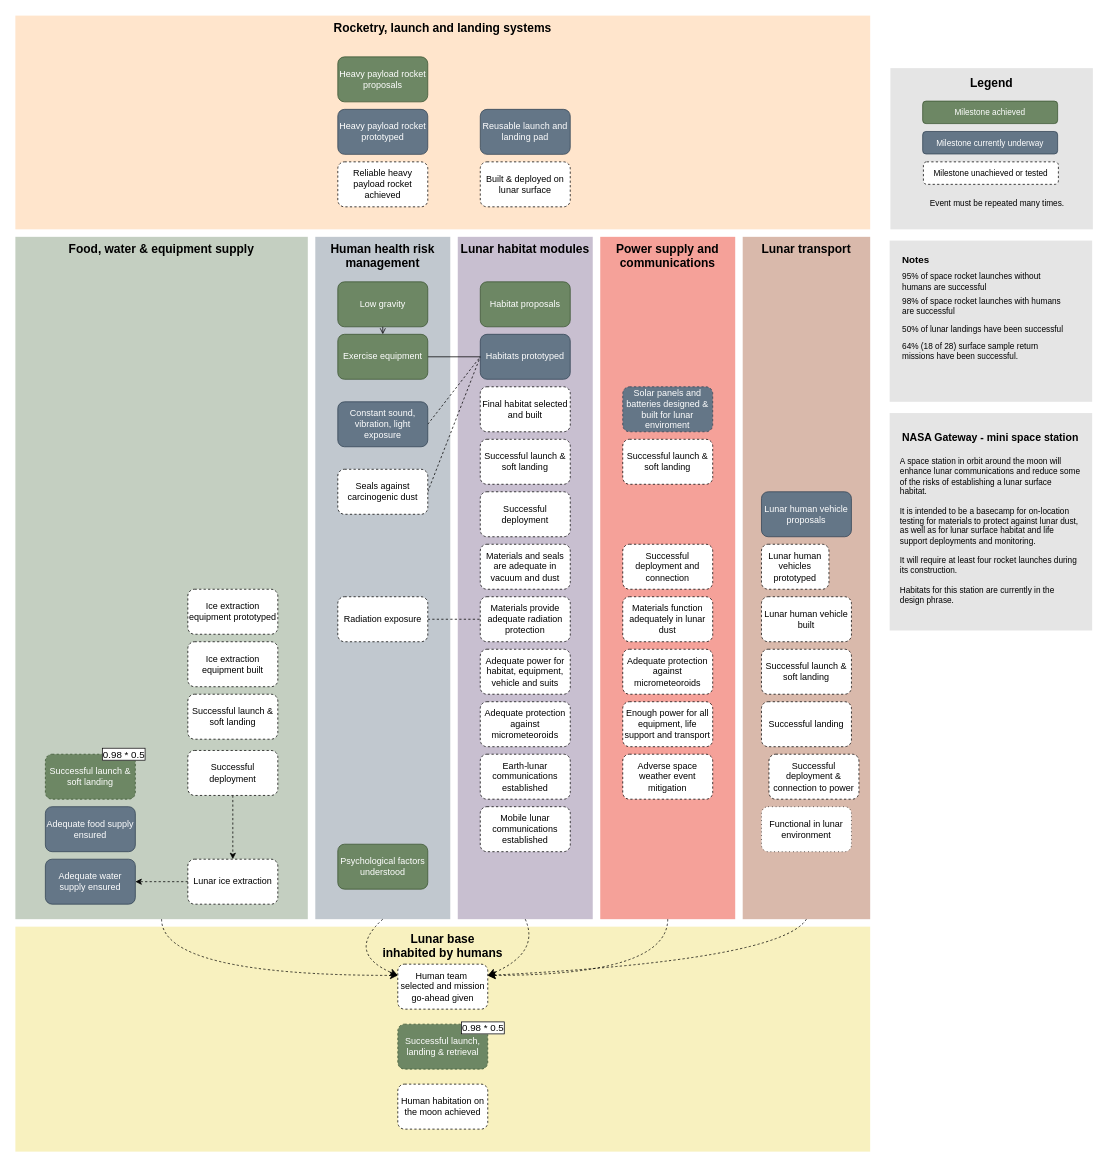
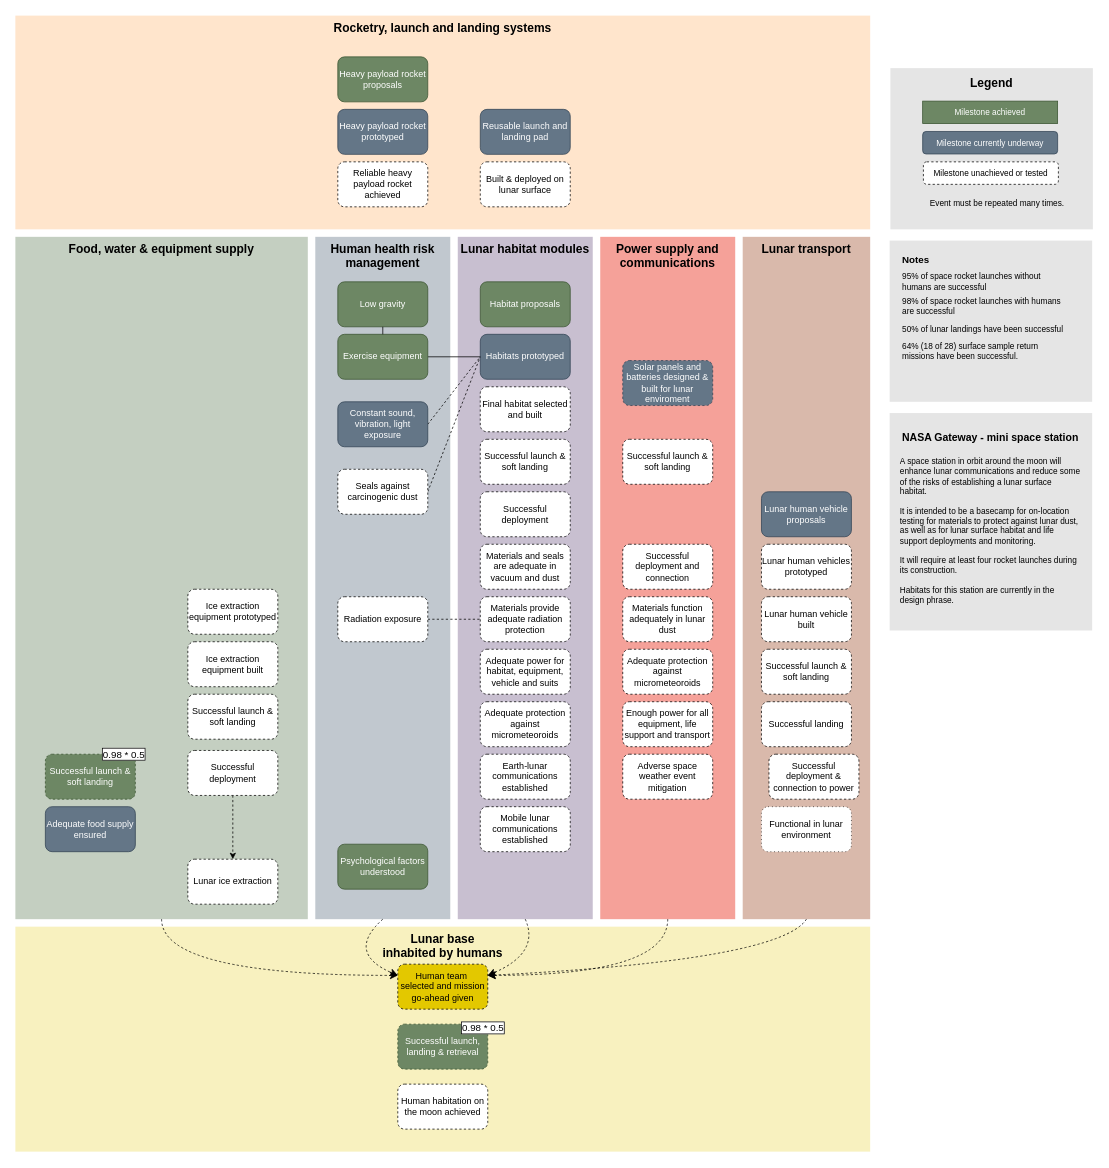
node "Milestone achieved": shape rounded rectangle -> rectangle
edge "Low gravity" -> "Exercise equipment": arrowhead open -> none
node "Solar panels and batteries designed & built for lunar enviroment": moved (668, 409) -> (668, 383)
node "Lunar human vehicles prototyped": size 68x45 -> 90x45
node "Adequate water supply ensured": removed
edge "Lunar ice extraction" -> "Adequate water supply ensured": removed
node "Human team selected and mission go-ahead given": fillcolor #ffffff -> #e3c800
